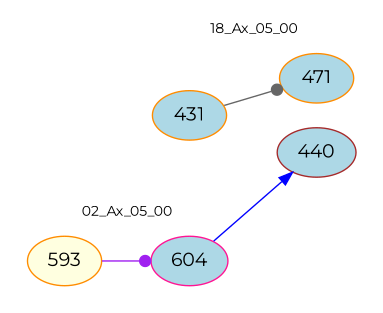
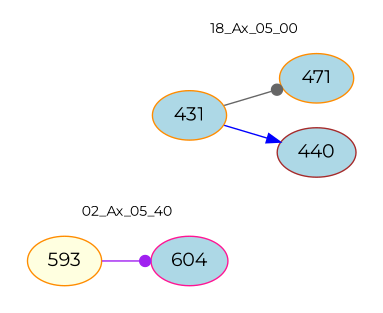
edge "604" -> "440": now "431" -> "440"
cluster "02_Ax_05_00": label "02_Ax_05_00" -> "02_Ax_05_40"
